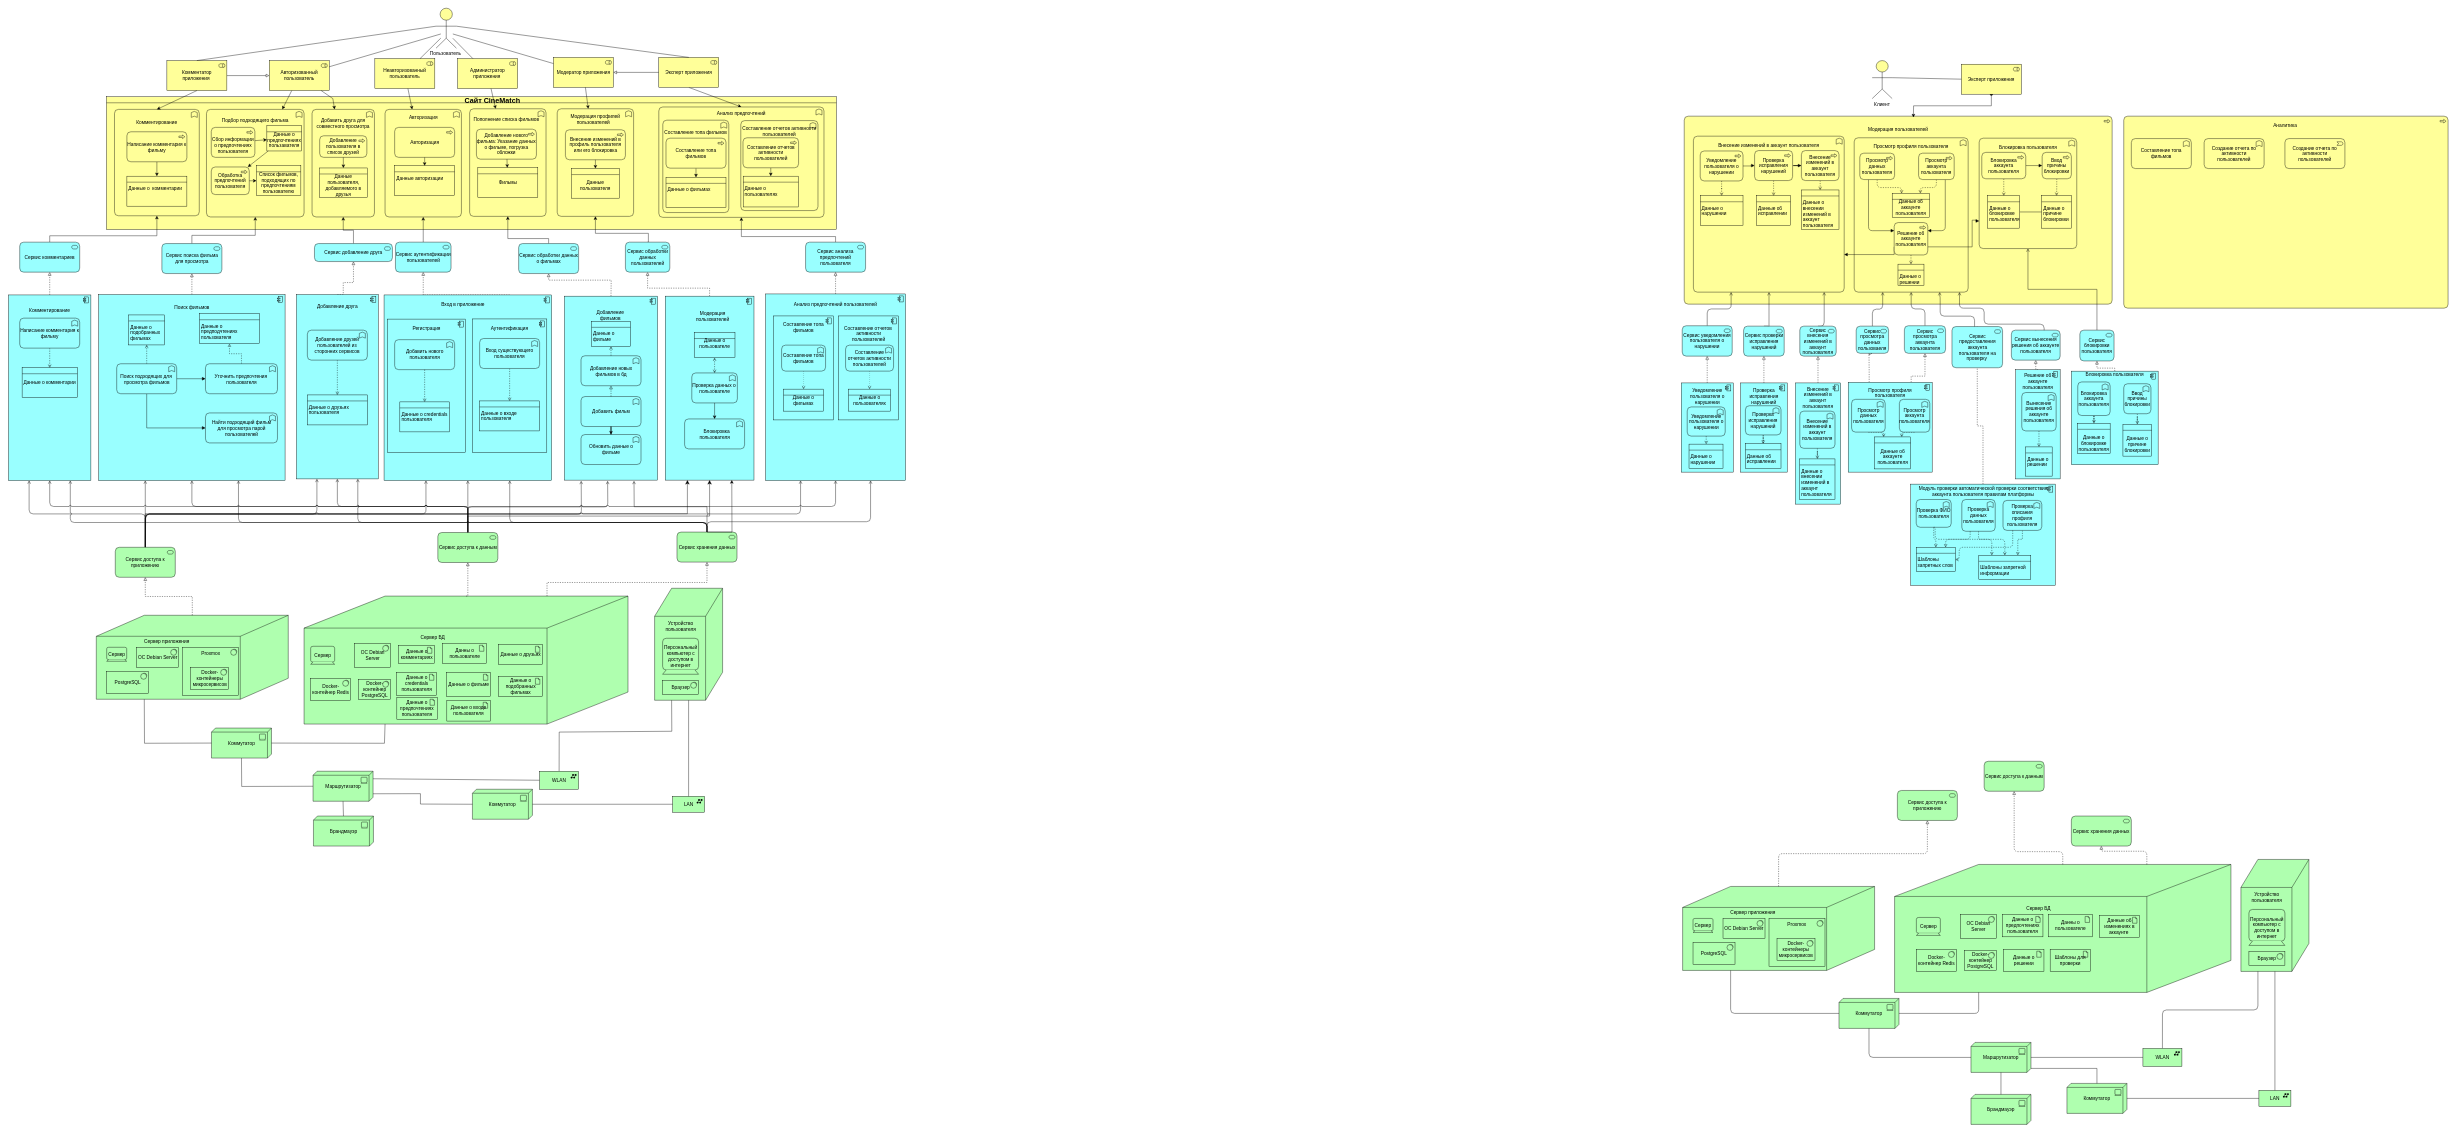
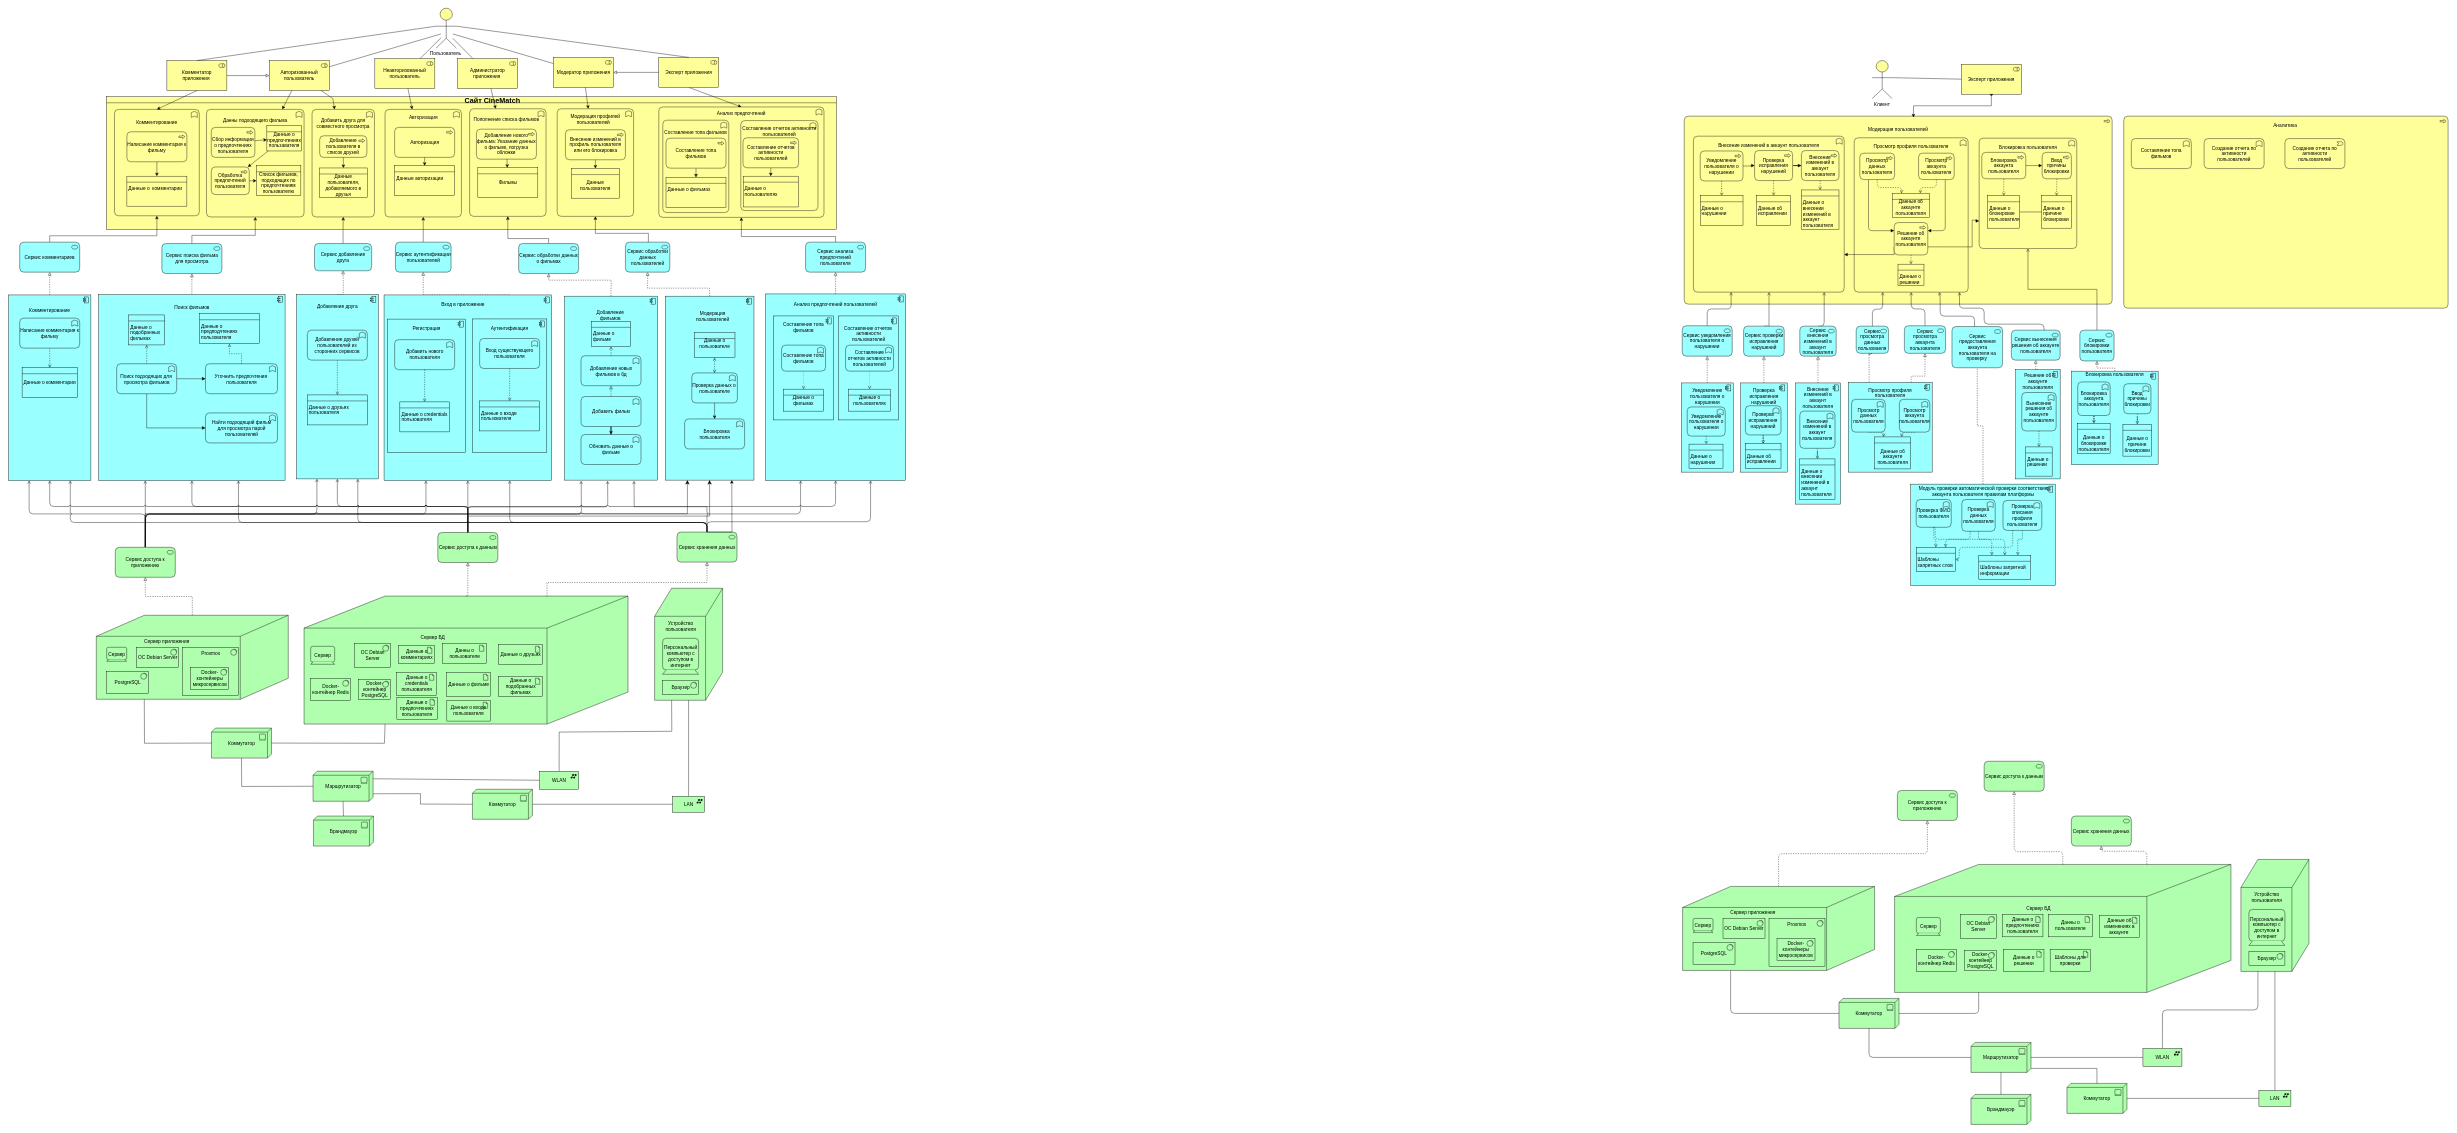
node "Подбор подходящего фильма": label "Подбор подходящего фильма" -> "Данны подходящего фильма"
node "Сервис добавление друга": size 78x18 -> 57x27
